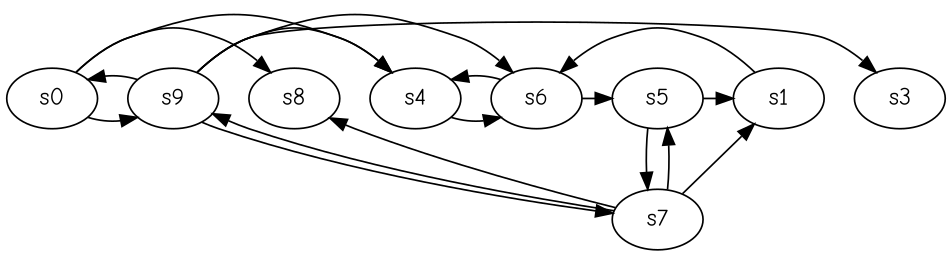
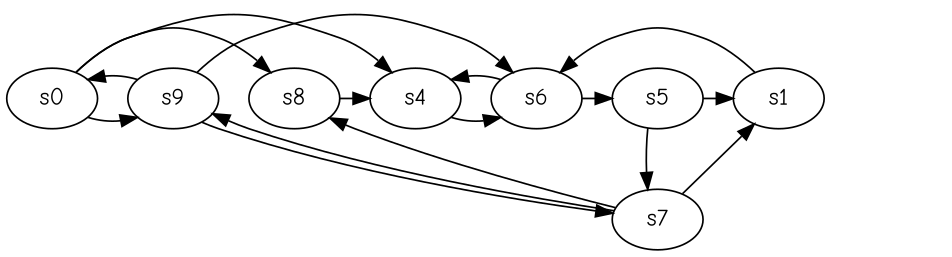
edge "s9" -> "s4": now "s8" -> "s4"
node "s3": removed
edge "s7" -> "s5": removed
